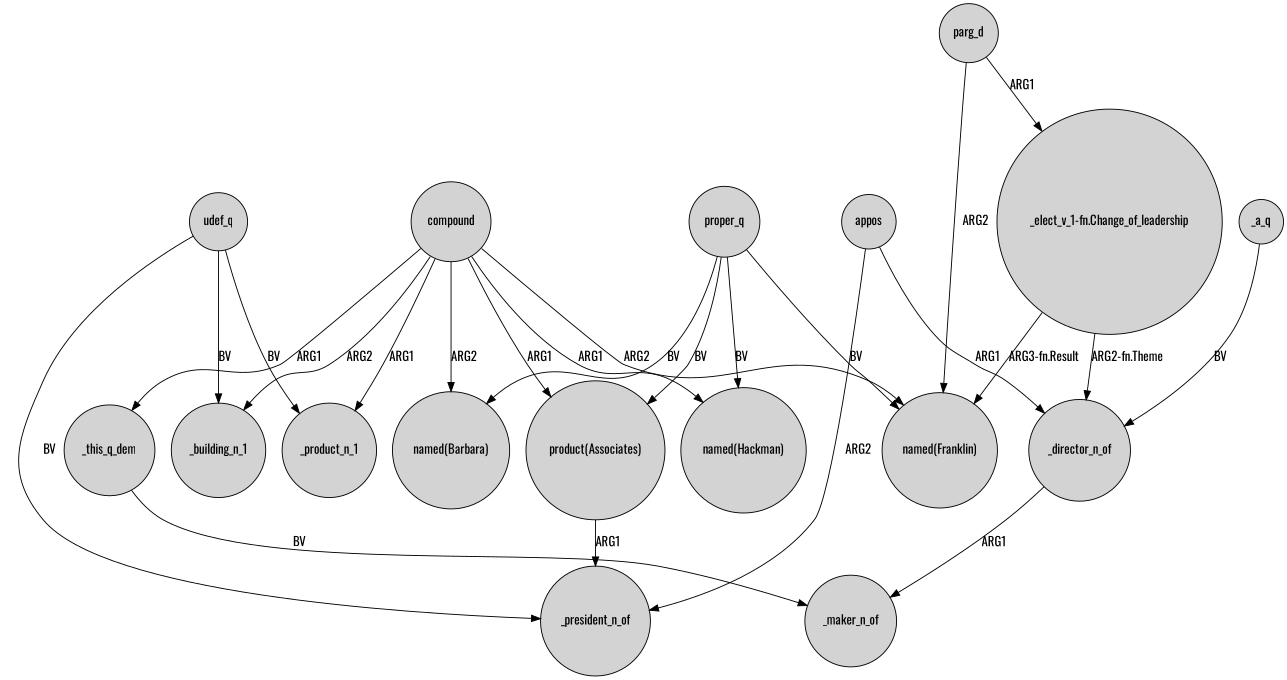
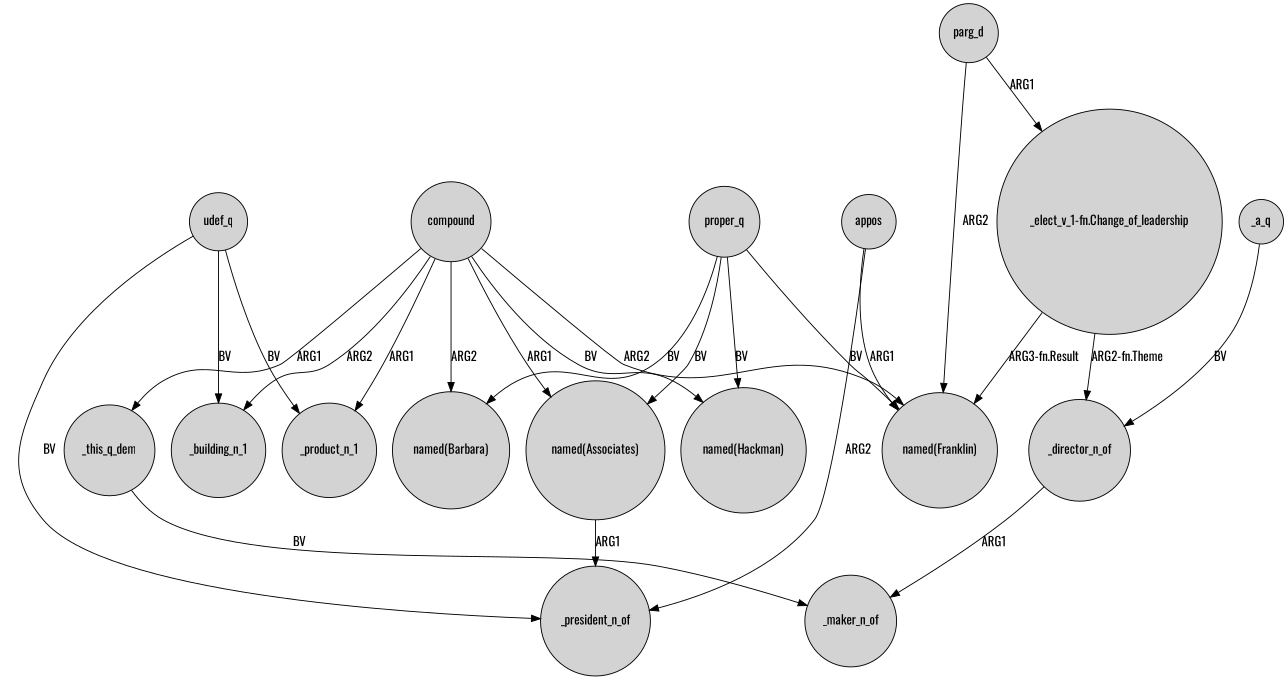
edge "appos" -> "_director_n_of": now "appos" -> "named(Franklin)"
edge "compound" -> "named(Hackman)": label "ARG1" -> "BV"
node "product(Associates)": label "product(Associates)" -> "named(Associates)"
